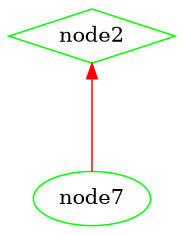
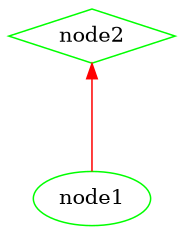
node "node7": label "node7" -> "node1"
